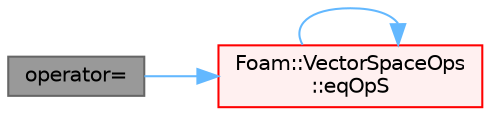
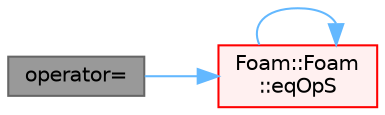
node "Foam::VectorSpaceOps ::eqOpS": label "Foam::VectorSpaceOps ::eqOpS" -> "Foam::Foam ::eqOpS"
